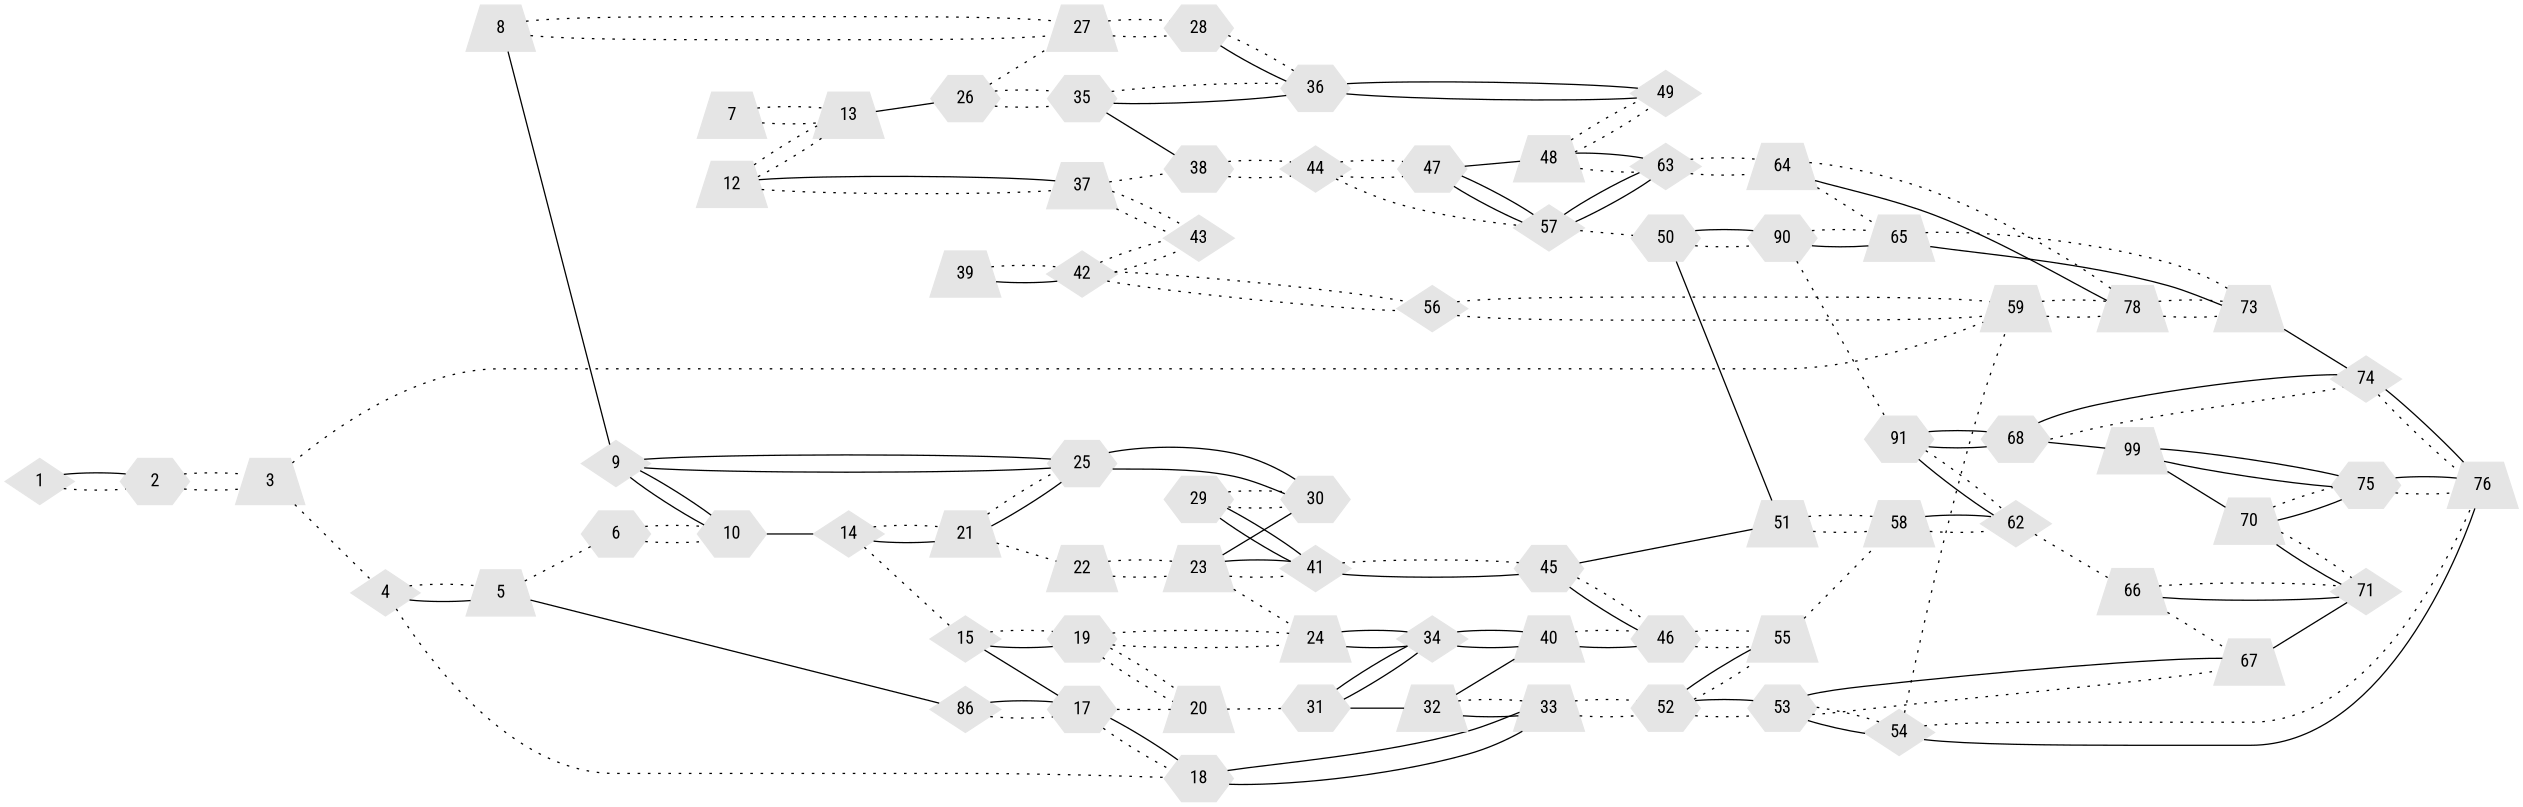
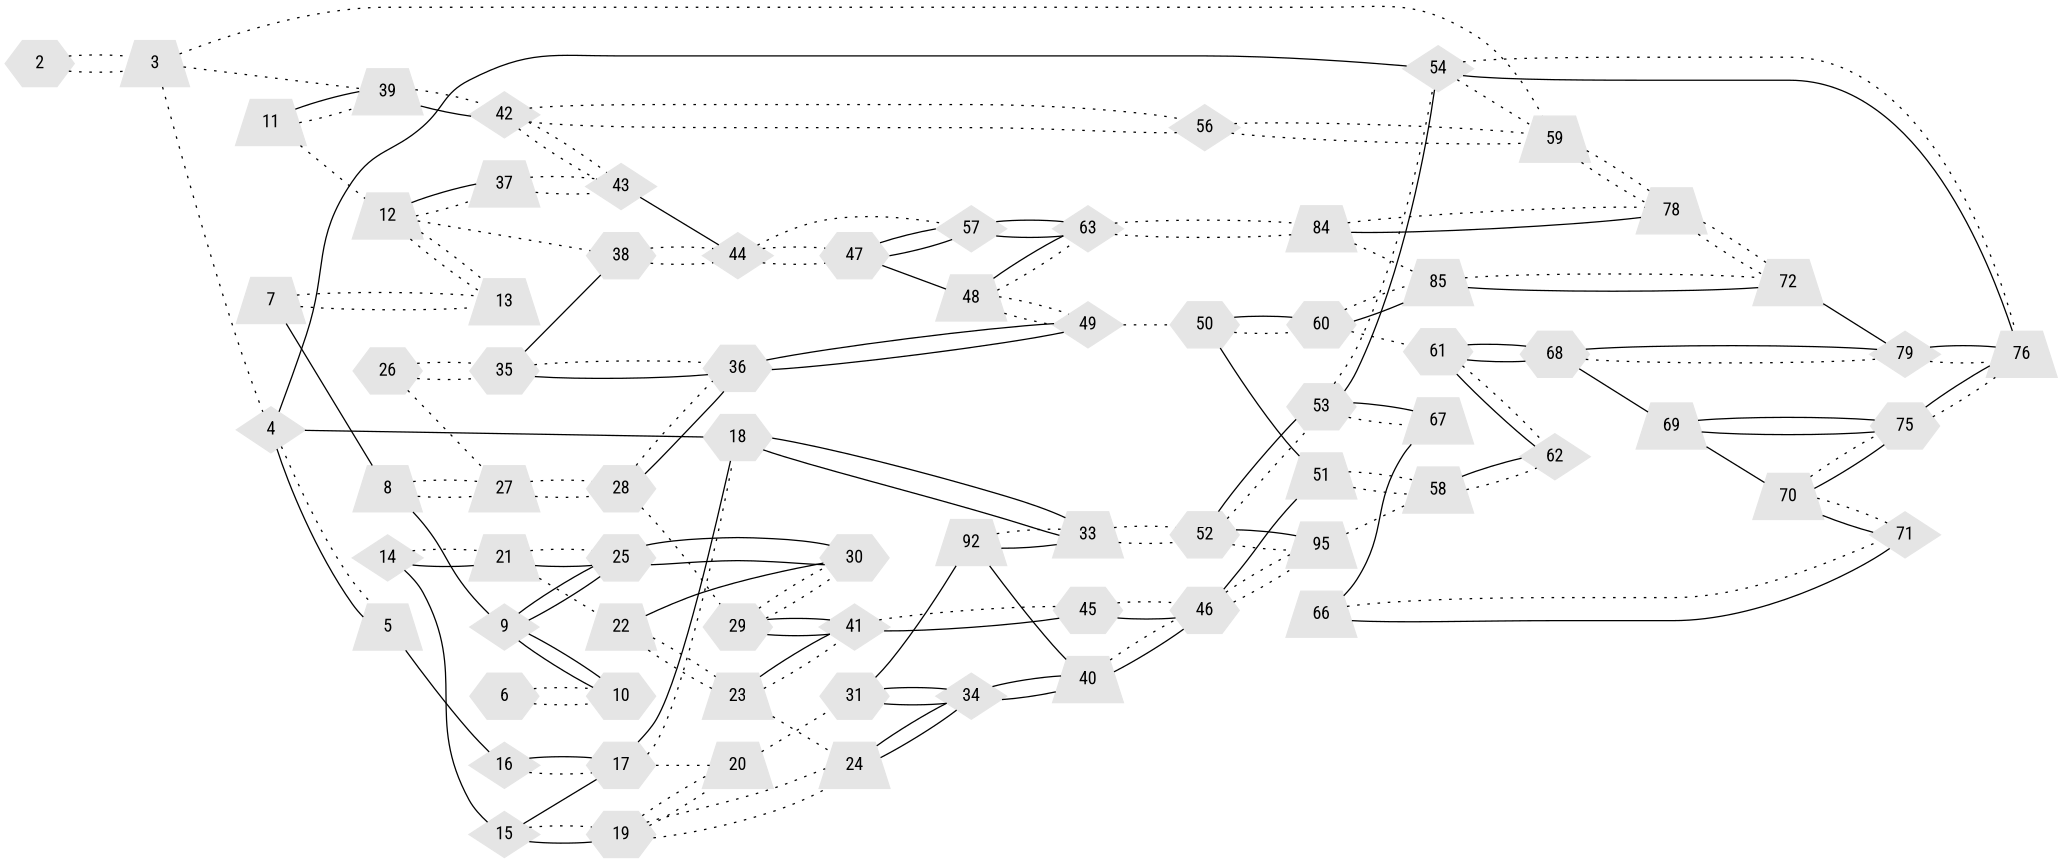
edge "54" -- "4": added
edge "3" -- "39": added
edge "26" -- "13": removed
node "11": added
node "64": label "64" -> "84"
edge "38" -- "37": now "38" -- "12"
edge "43" -- "44": added
edge "57" -- "50": now "49" -- "50"
node "90": label "90" -> "60"
node "65": label "65" -> "85"
node "73": label "73" -> "72"
node "74": label "74" -> "79"
edge "7" -- "8": added
node "91": label "91" -> "61"
node "99": label "99" -> "69"
node "1": removed
edge "10" -- "14": removed
edge "30" -- "23": now "30" -- "22"
edge "51" -- "45": now "51" -- "46"
edge "28" -- "29": added
edge "62" -- "66": removed
edge "6" -- "5": removed
edge "14" -- "15": style dotted -> solid
edge "71" -- "67": removed
edge "66" -- "67": style dotted -> solid
node "55": label "55" -> "95"
node "32": label "32" -> "92"
node "86": label "86" -> "16"
edge "4" -- "18": style dotted -> solid
